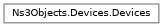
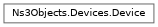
node "Ns3Objects.Devices.Devices": label "Ns3Objects.Devices.Devices" -> "Ns3Objects.Devices.Device"
